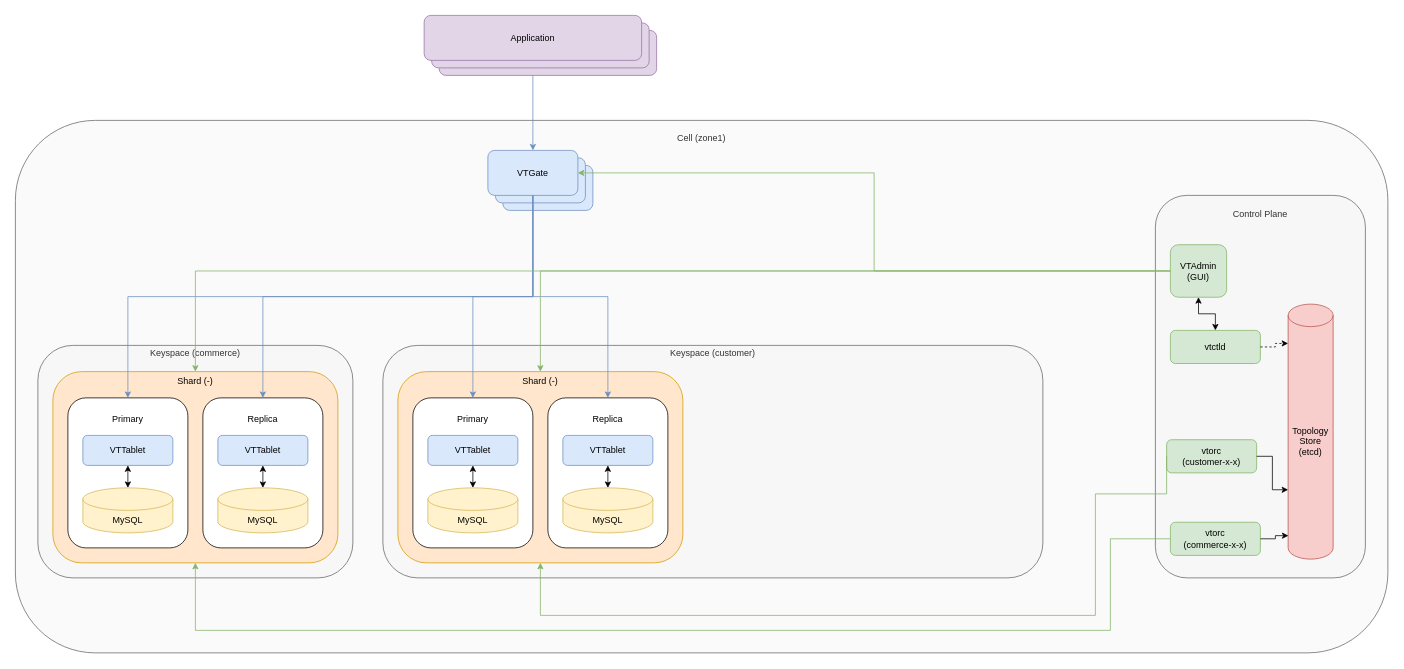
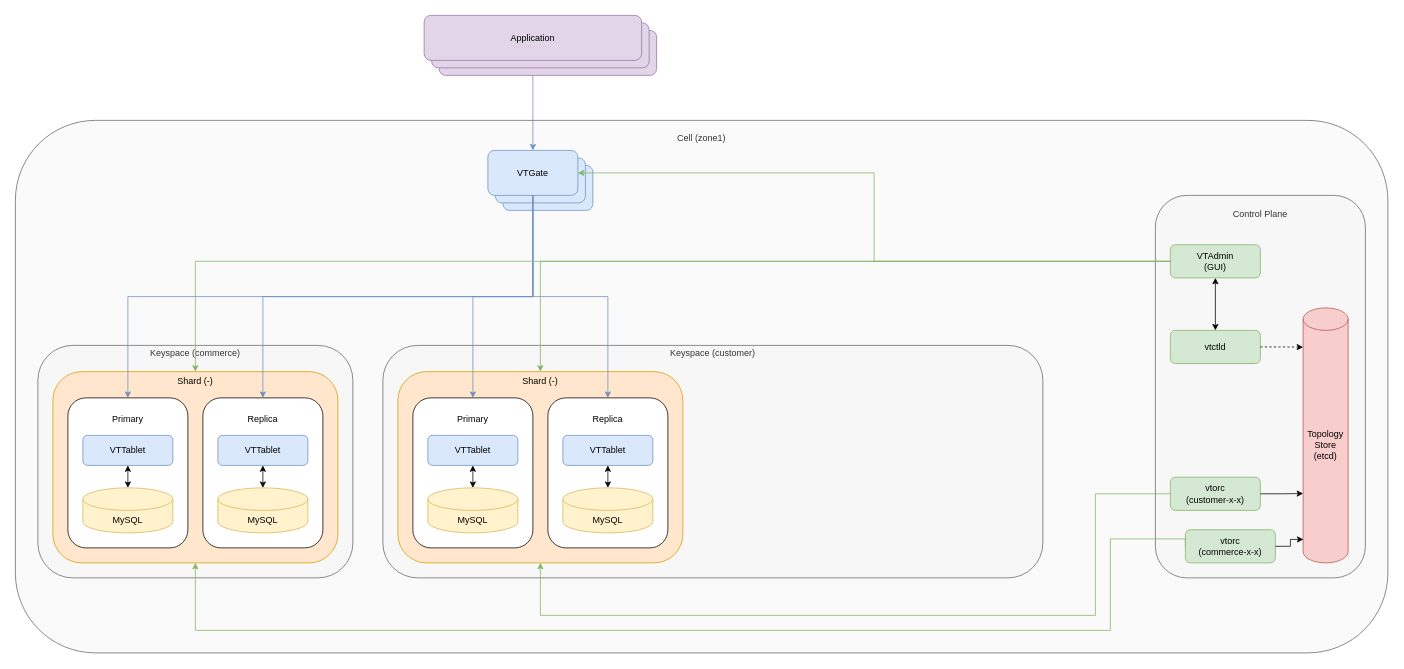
node "VTAdmin (GUI)": size 56x53 -> 90x33
node "Topology Store (etcd)": moved (1311, 432) -> (1326, 435)
node "vtorc (customer-x-x)": moved (1212, 456) -> (1215, 494)
node "vtorc (commerce-x-x)": moved (1215, 539) -> (1230, 546)
